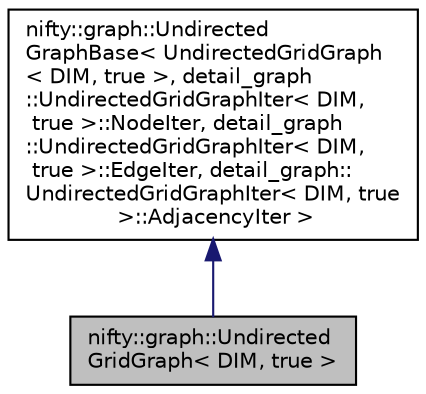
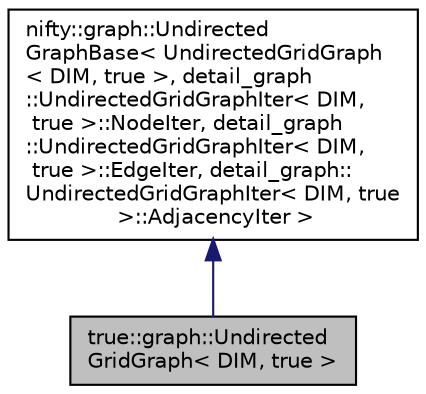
node "nifty::graph::Undirected GridGraph< DIM, true >": label "nifty::graph::Undirected GridGraph< DIM, true >" -> "true::graph::Undirected GridGraph< DIM, true >"
